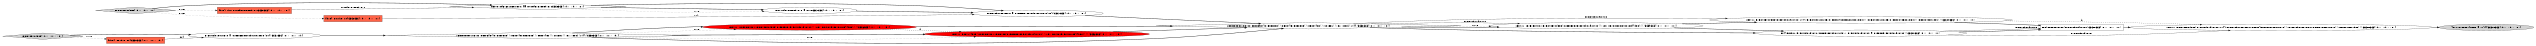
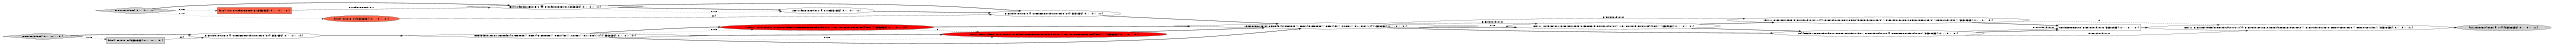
node "final String sql@@@2@@@['0', '0', '1']": shape box -> ellipse
node "final String sql@@@2@@@['1', '1', '0']": fillcolor tomato -> lightgray
